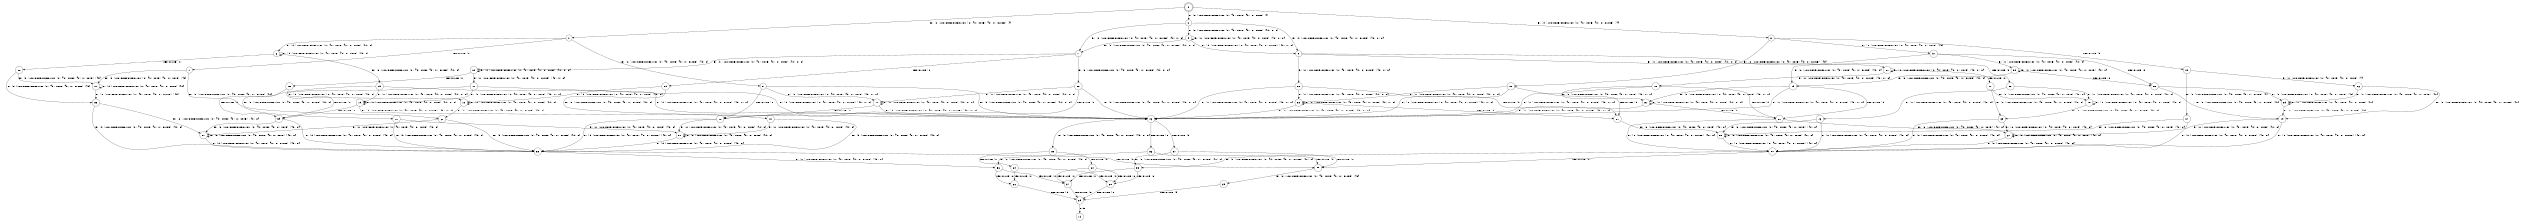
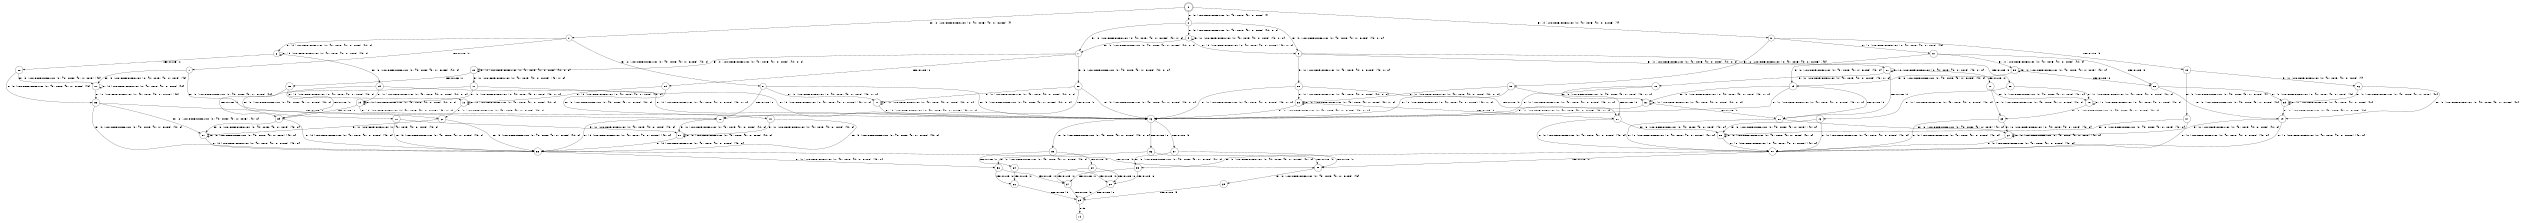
edge "48" -> "53": now "24" -> "53"
edge "17" -> "15": now "35" -> "15"
edge "31" -> "51": added, label "EX !1 !ATOMIC_EXCH_BRANCH (1, +1, TRUE, +1, 1, FALSE) !{1, 2}"
